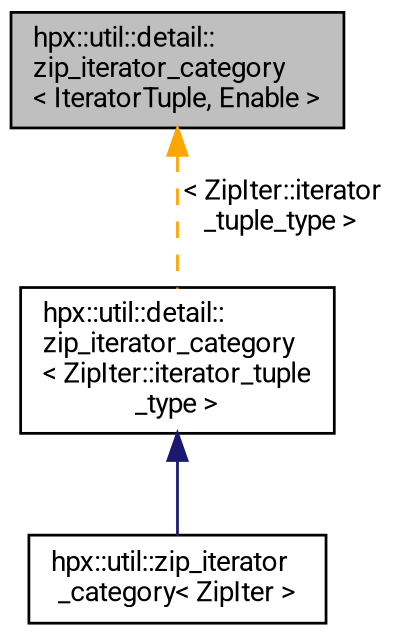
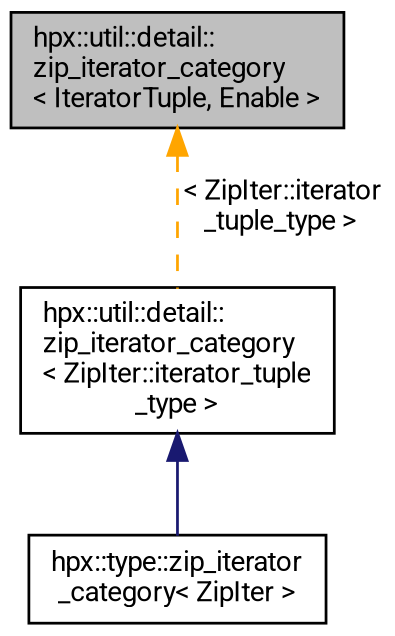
node "hpx::util::zip_iterator _category< ZipIter >": label "hpx::util::zip_iterator _category< ZipIter >" -> "hpx::type::zip_iterator _category< ZipIter >"
